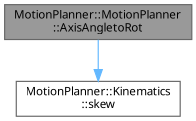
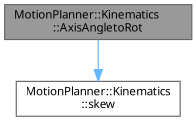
node "MotionPlanner::MotionPlanner ::AxisAngletoRot": label "MotionPlanner::MotionPlanner ::AxisAngletoRot" -> "MotionPlanner::Kinematics ::AxisAngletoRot"
